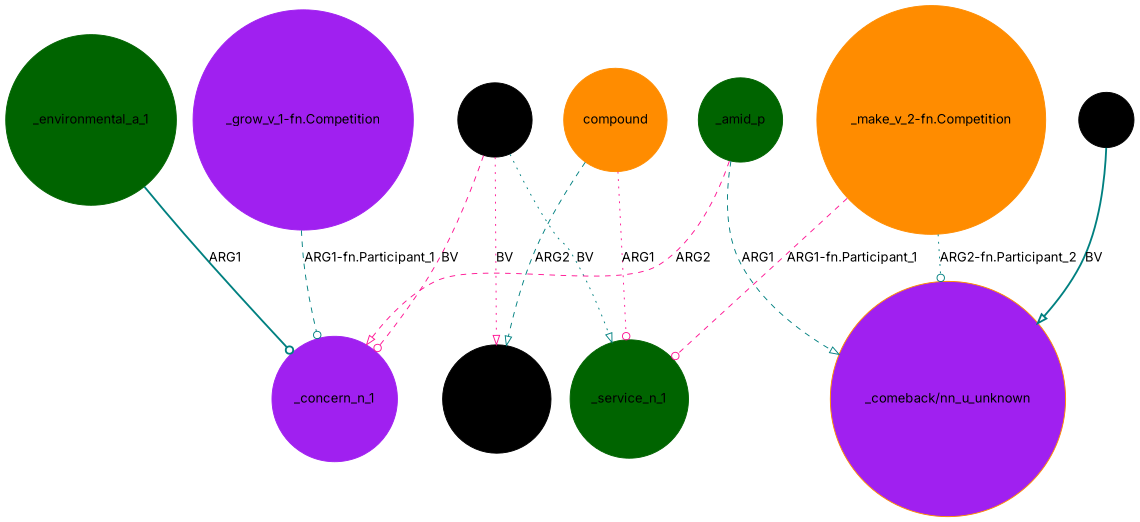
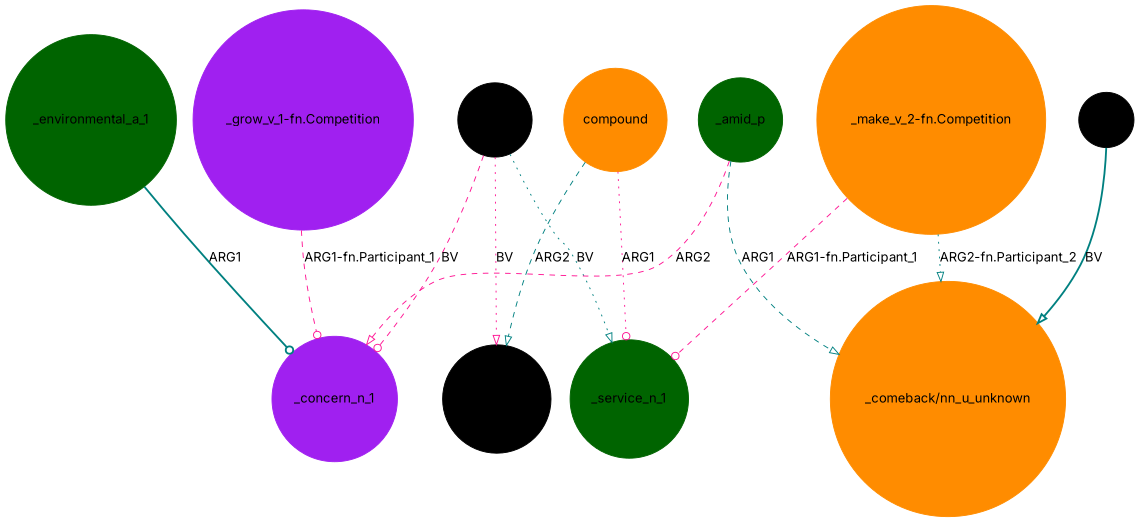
edge "_make_v_2-fn.Competition" -> "_comeback/nn_u_unknown": arrowhead odot -> onormal
edge "_grow_v_1-fn.Competition" -> "_concern_n_1": color teal -> deeppink
node "_comeback/nn_u_unknown": fillcolor purple -> darkorange
